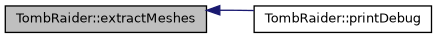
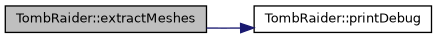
edge "TombRaider::printDebug" -> "TombRaider::extractMeshes": reversed
